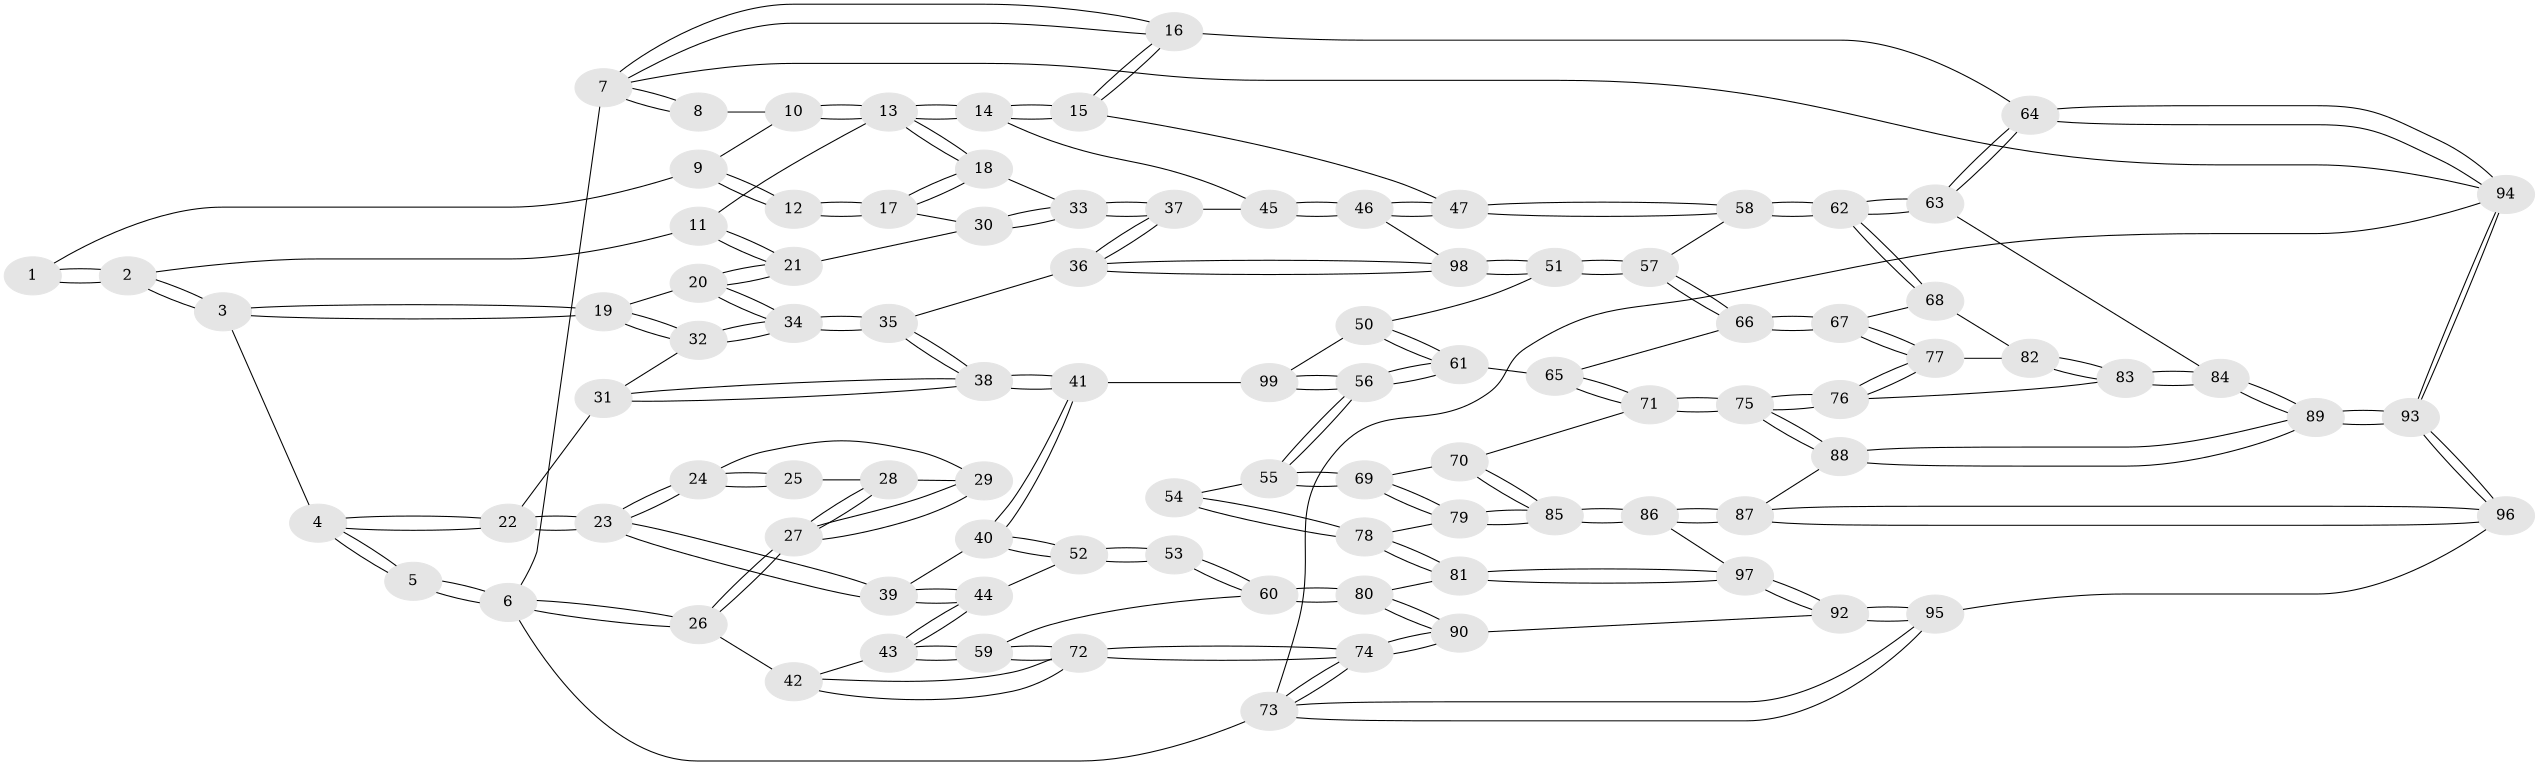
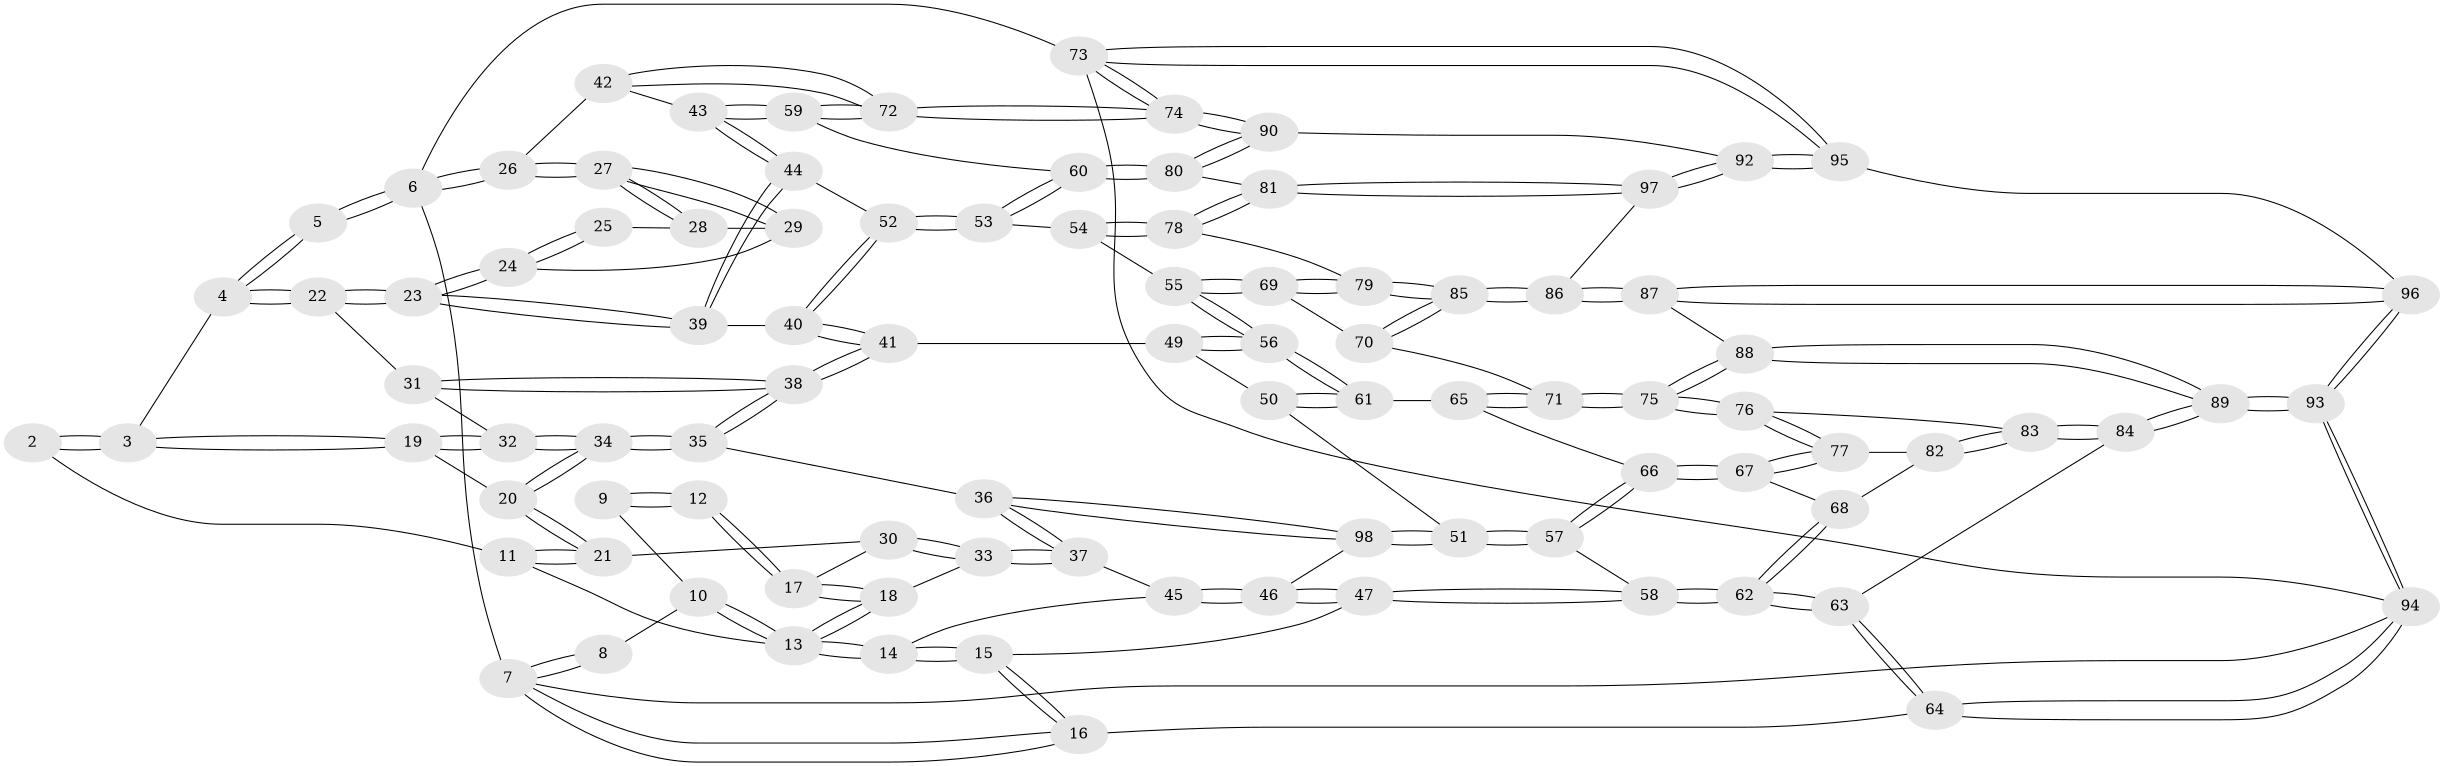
edge "53" -- "54": added
node "1": removed
node "99": label "99" -> "49"
